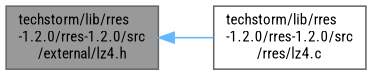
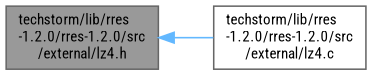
node "techstorm/lib/rres -1.2.0/rres-1.2.0/src /rres/lz4.c": label "techstorm/lib/rres -1.2.0/rres-1.2.0/src /rres/lz4.c" -> "techstorm/lib/rres -1.2.0/rres-1.2.0/src /external/lz4.c"
